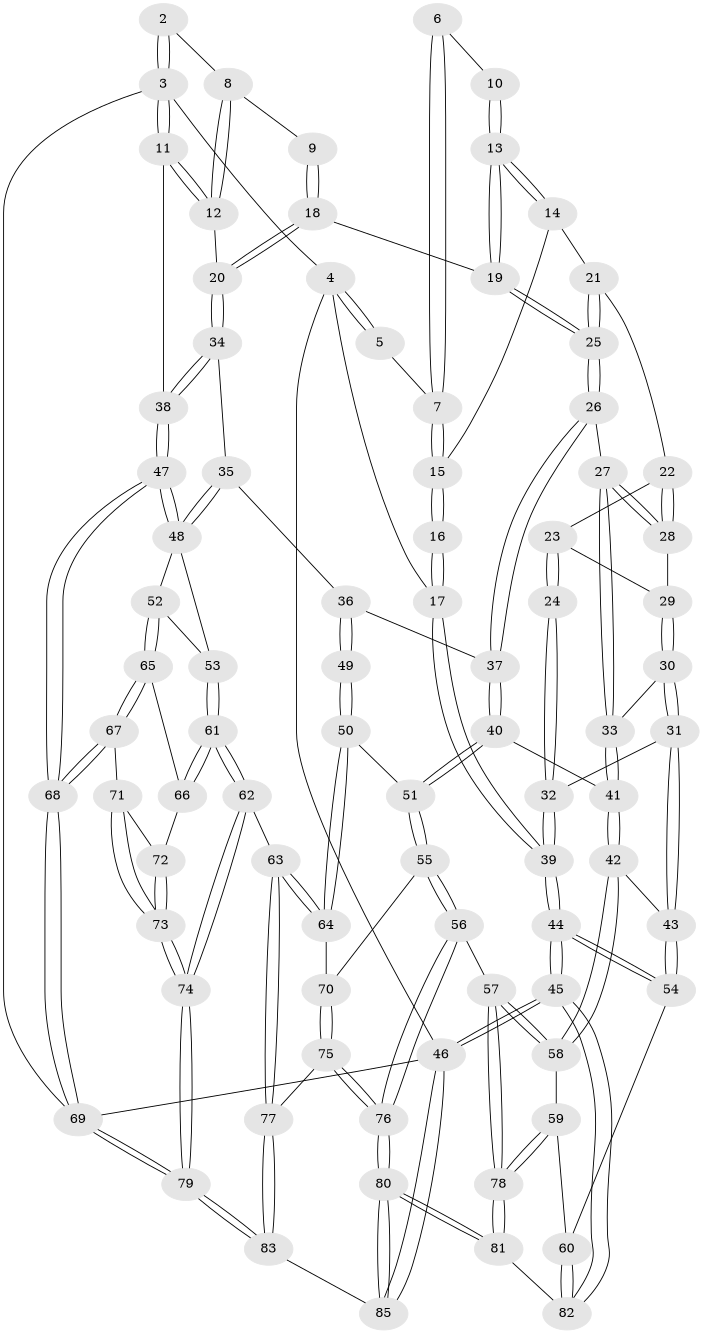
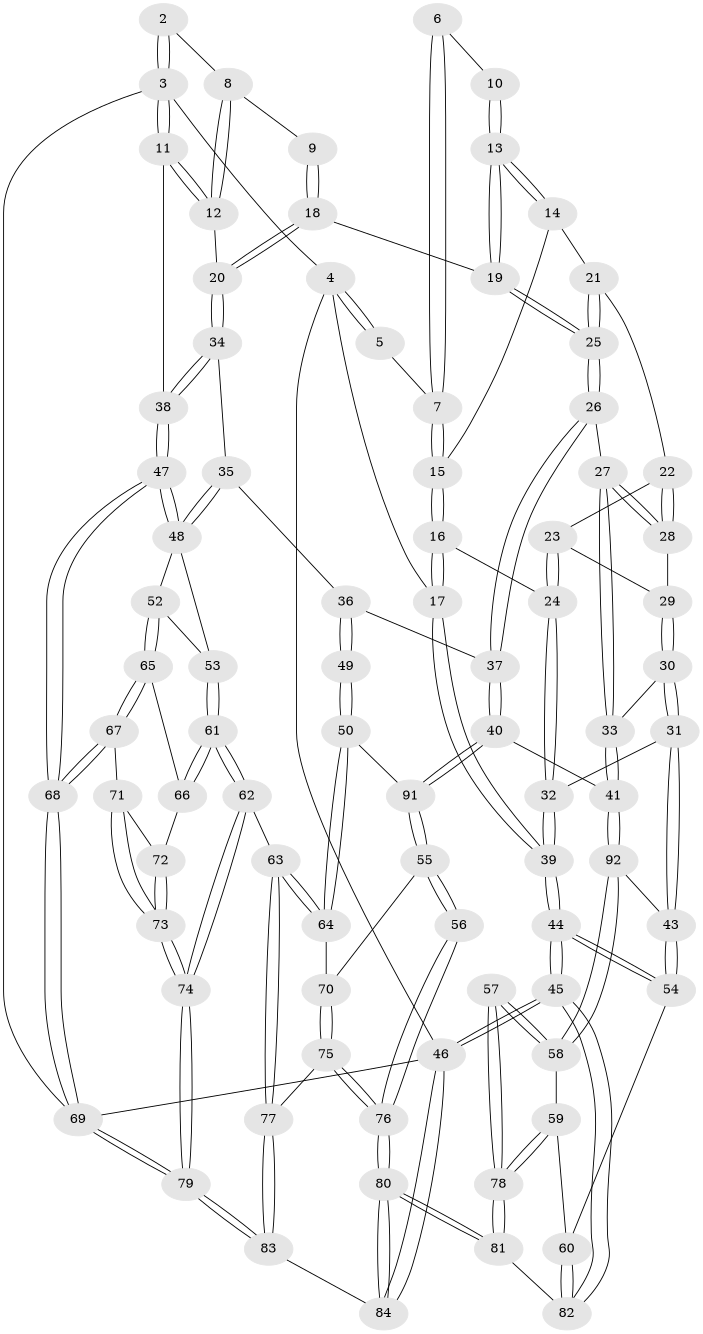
edge "16" -- "24": added
node "51": label "51" -> "91"
node "42": label "42" -> "92"
edge "56" -- "57": removed
node "85": label "85" -> "84"
